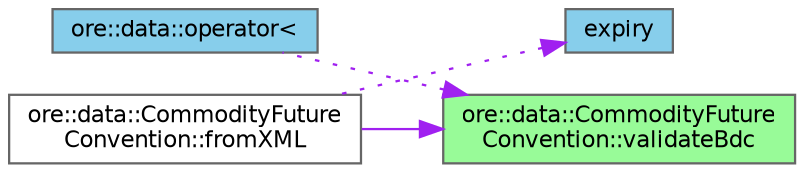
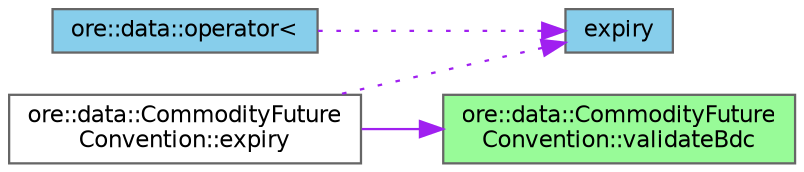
edge "ore::data::operator<" -> "ore::data::CommodityFuture Convention::validateBdc": now "ore::data::operator<" -> "expiry"
node "ore::data::CommodityFuture Convention::fromXML": label "ore::data::CommodityFuture Convention::fromXML" -> "ore::data::CommodityFuture Convention::expiry"
